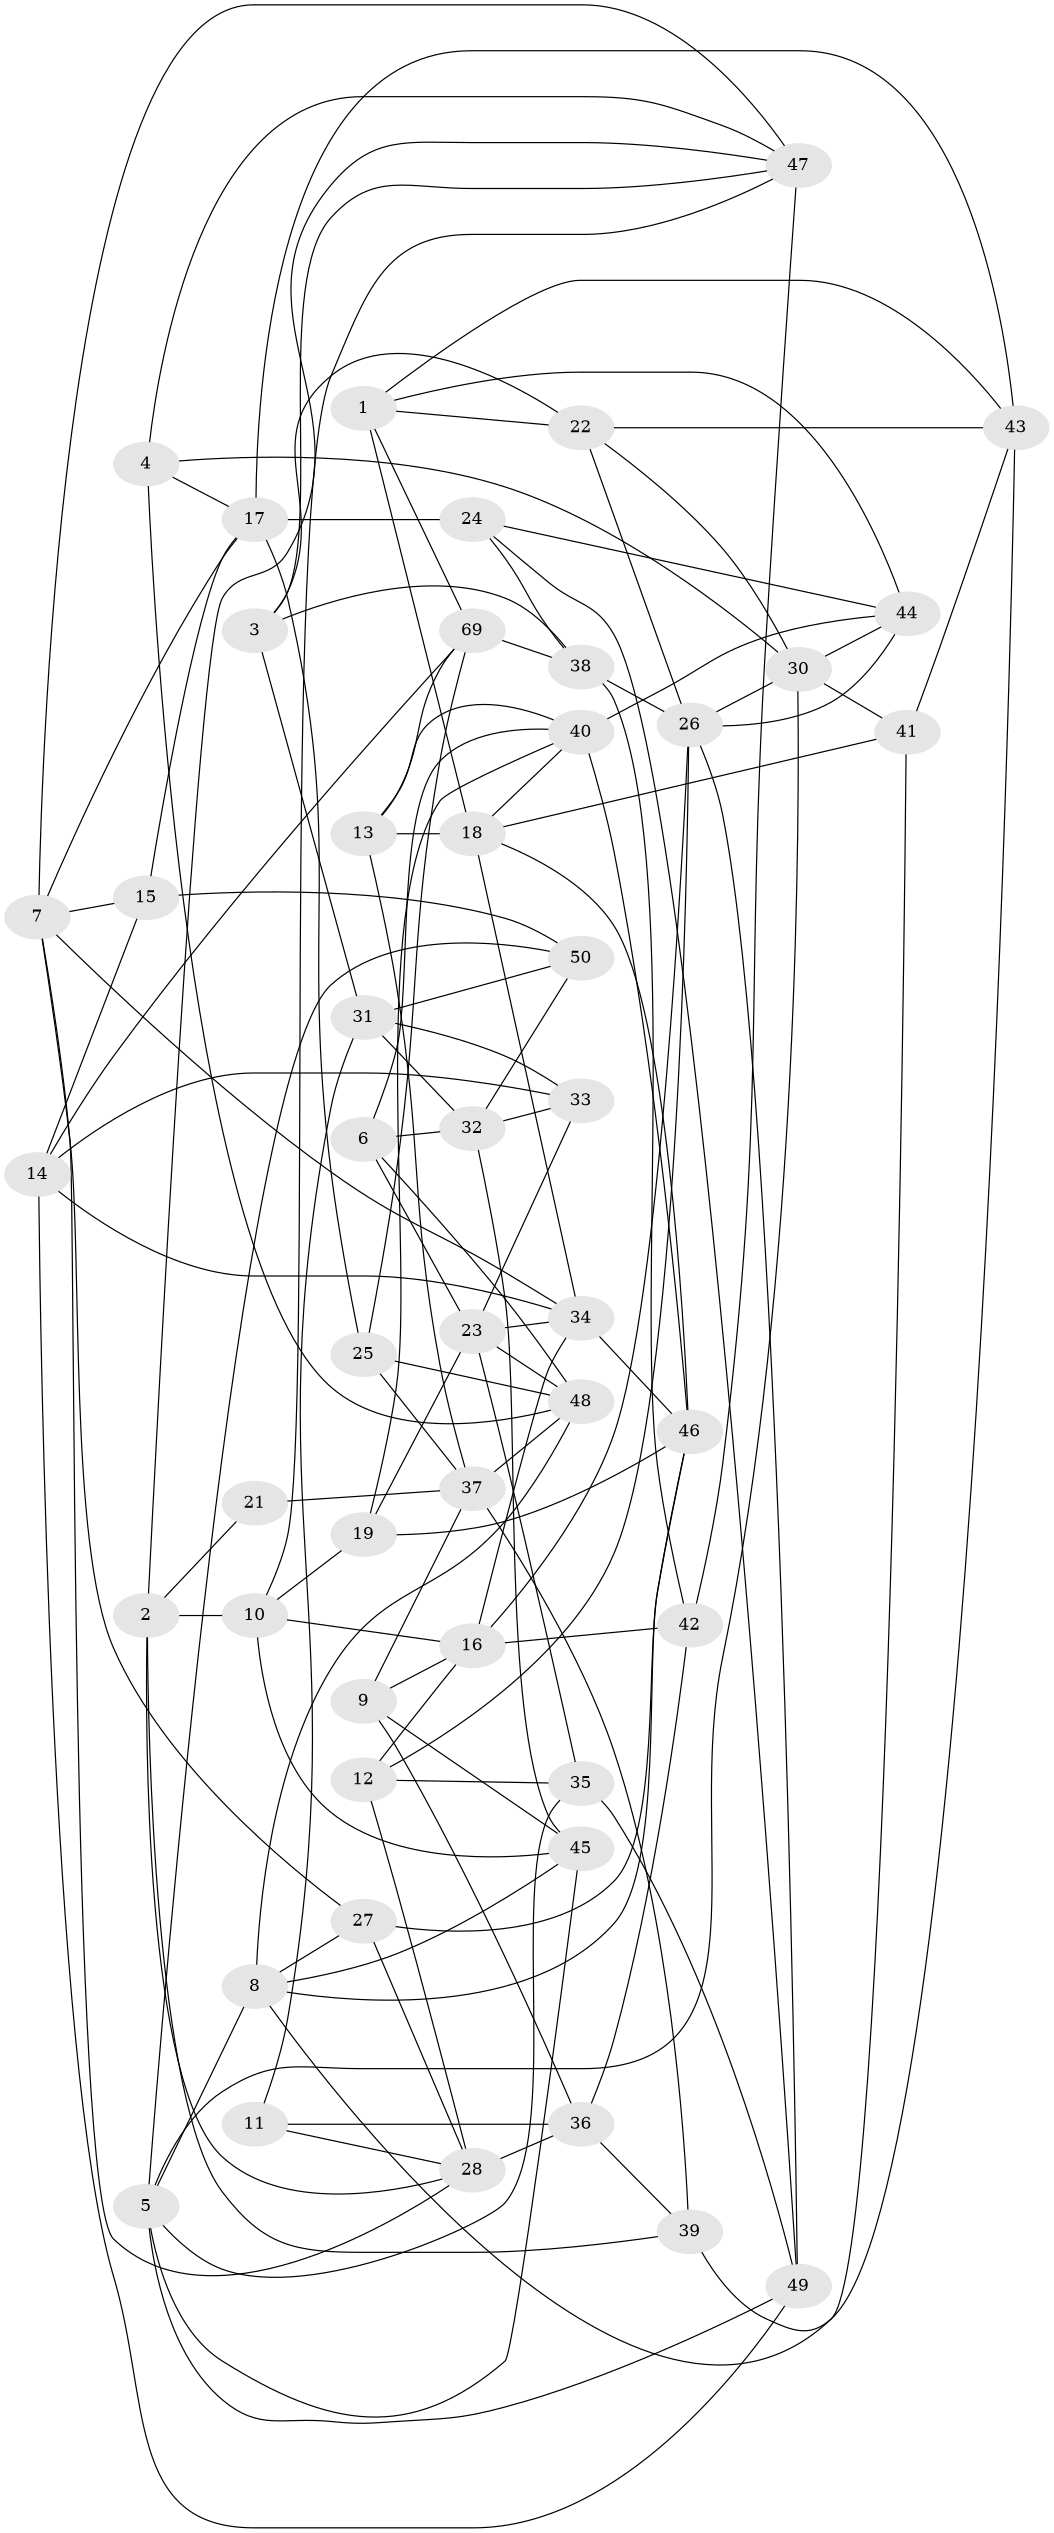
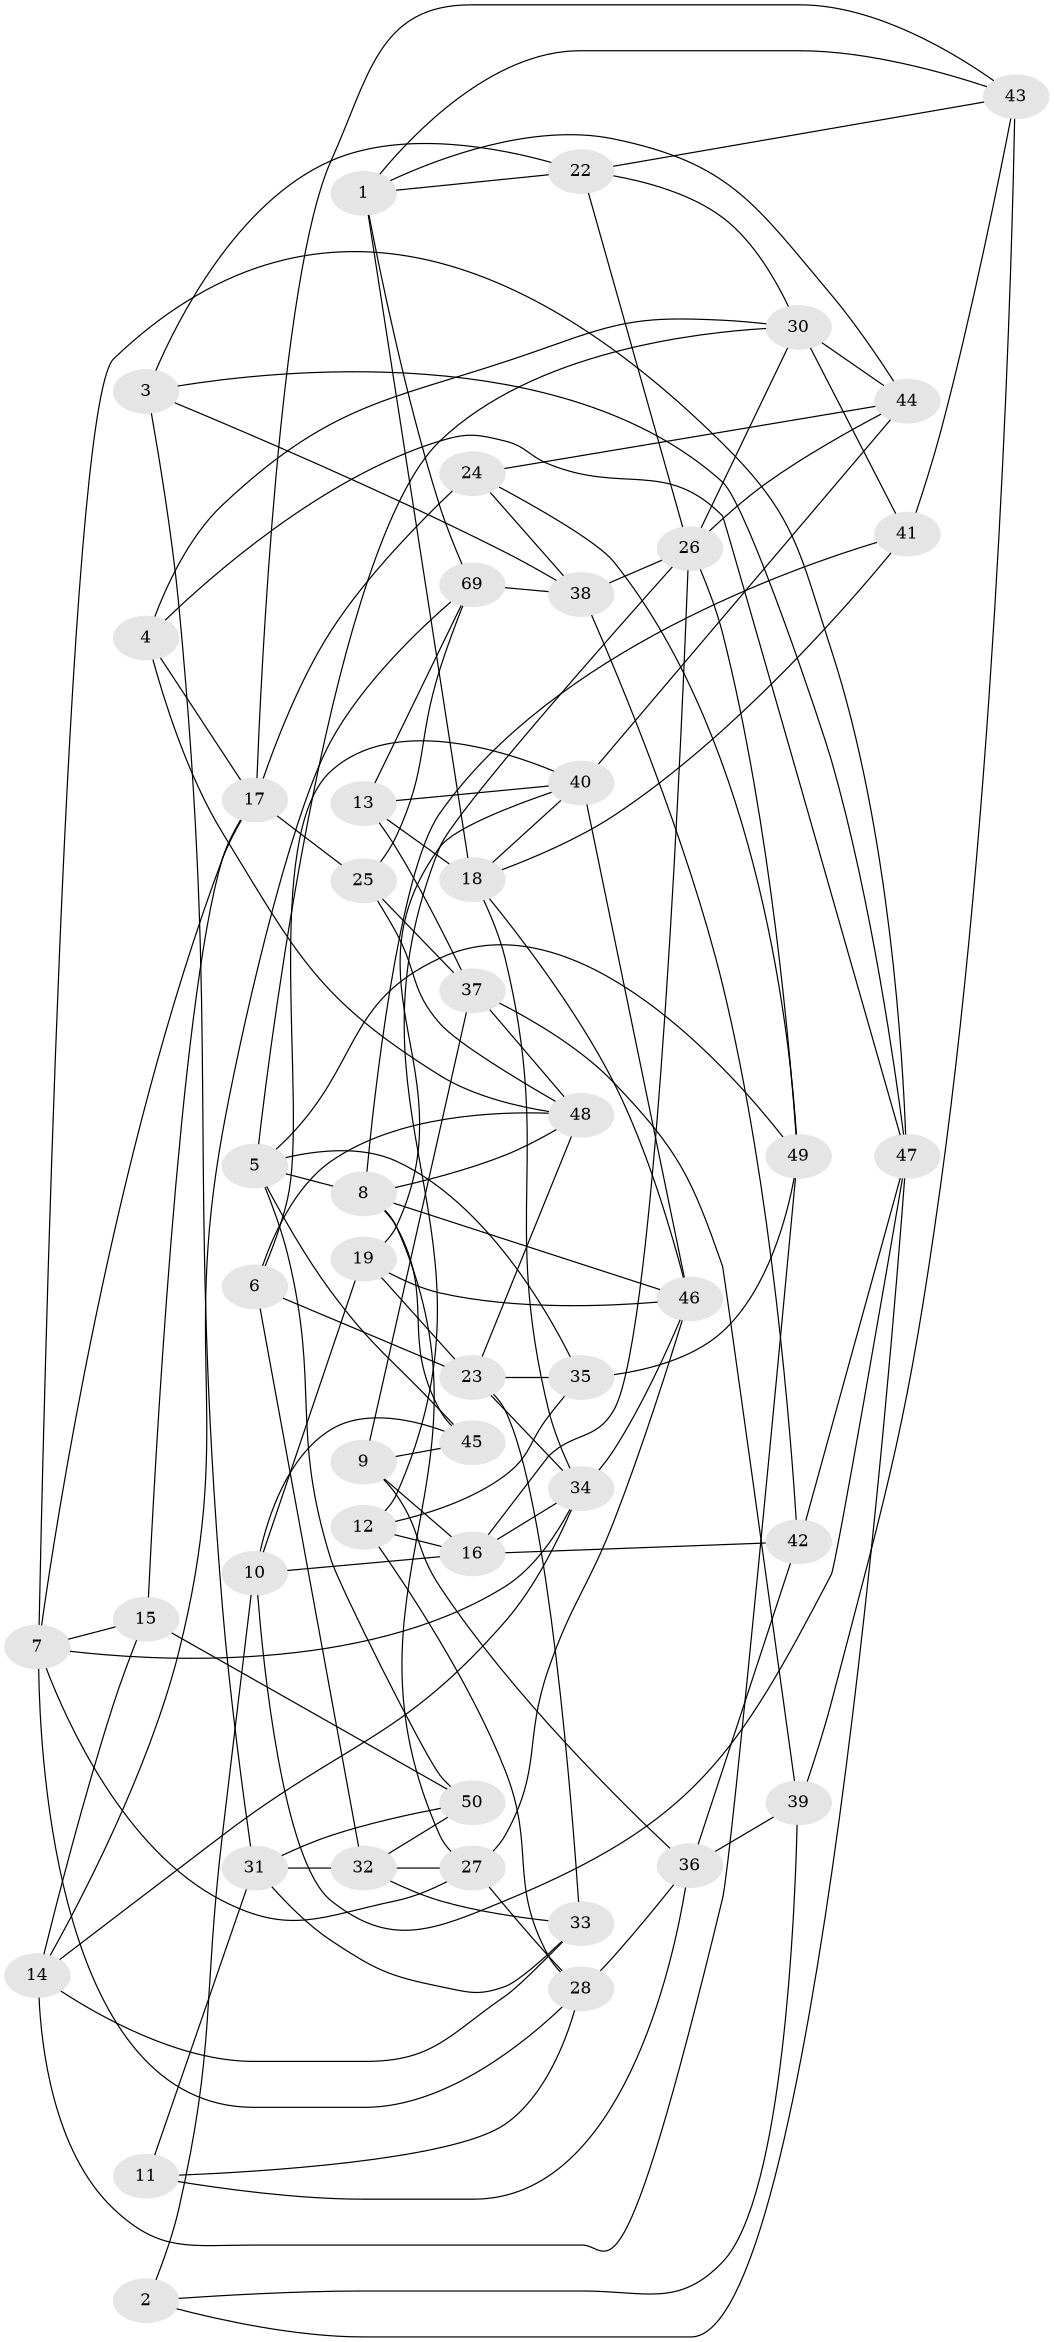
node "21": removed
edge "32" -- "45": now "32" -- "27"
edge "2" -- "28": removed
